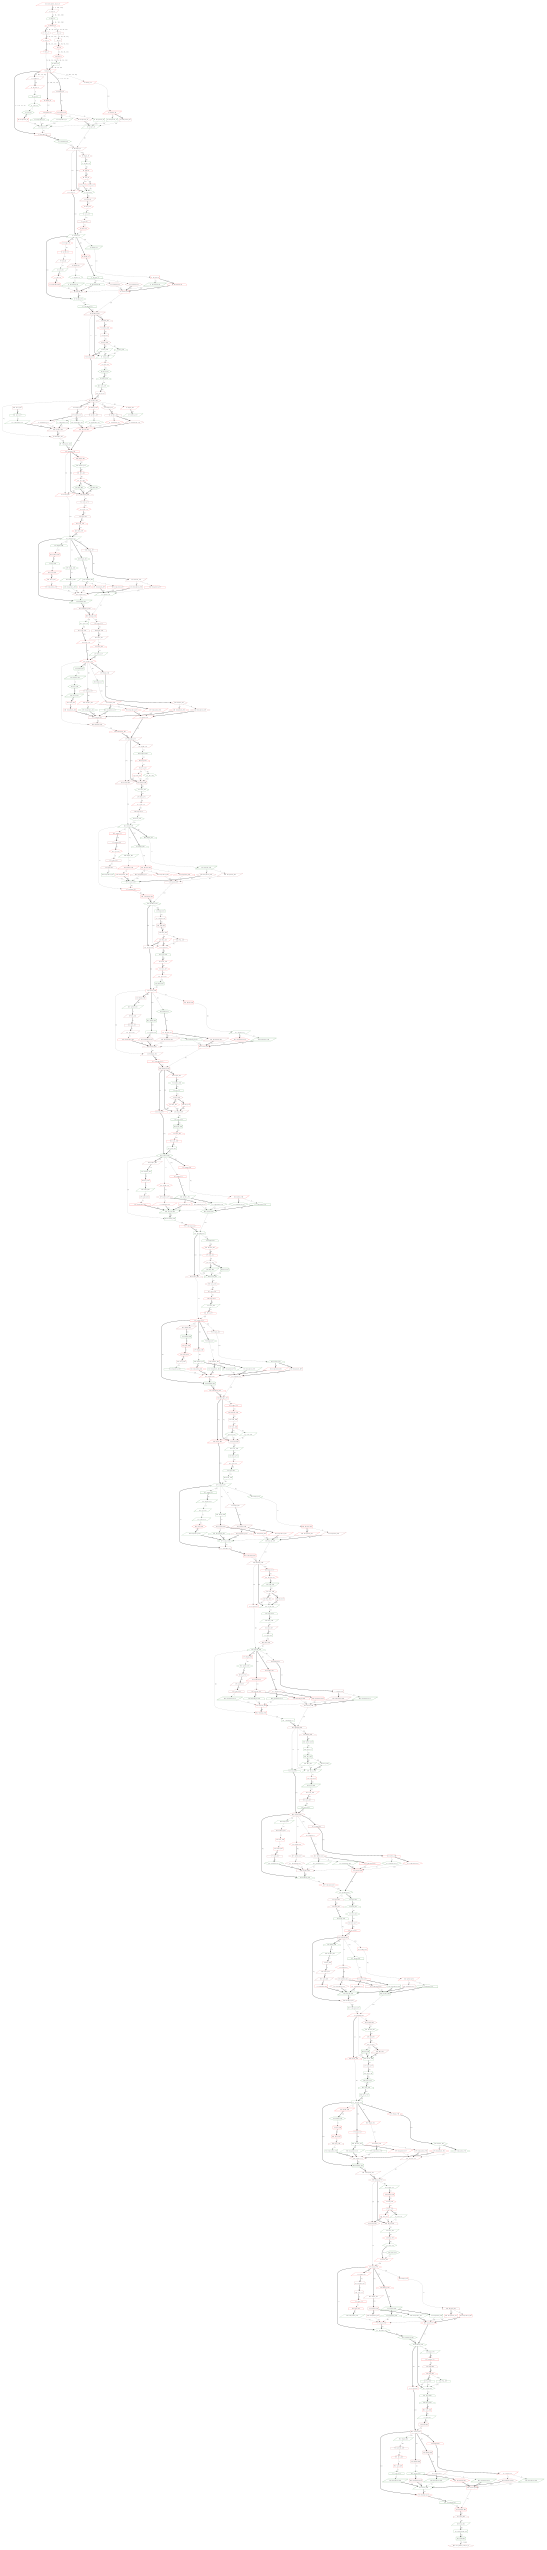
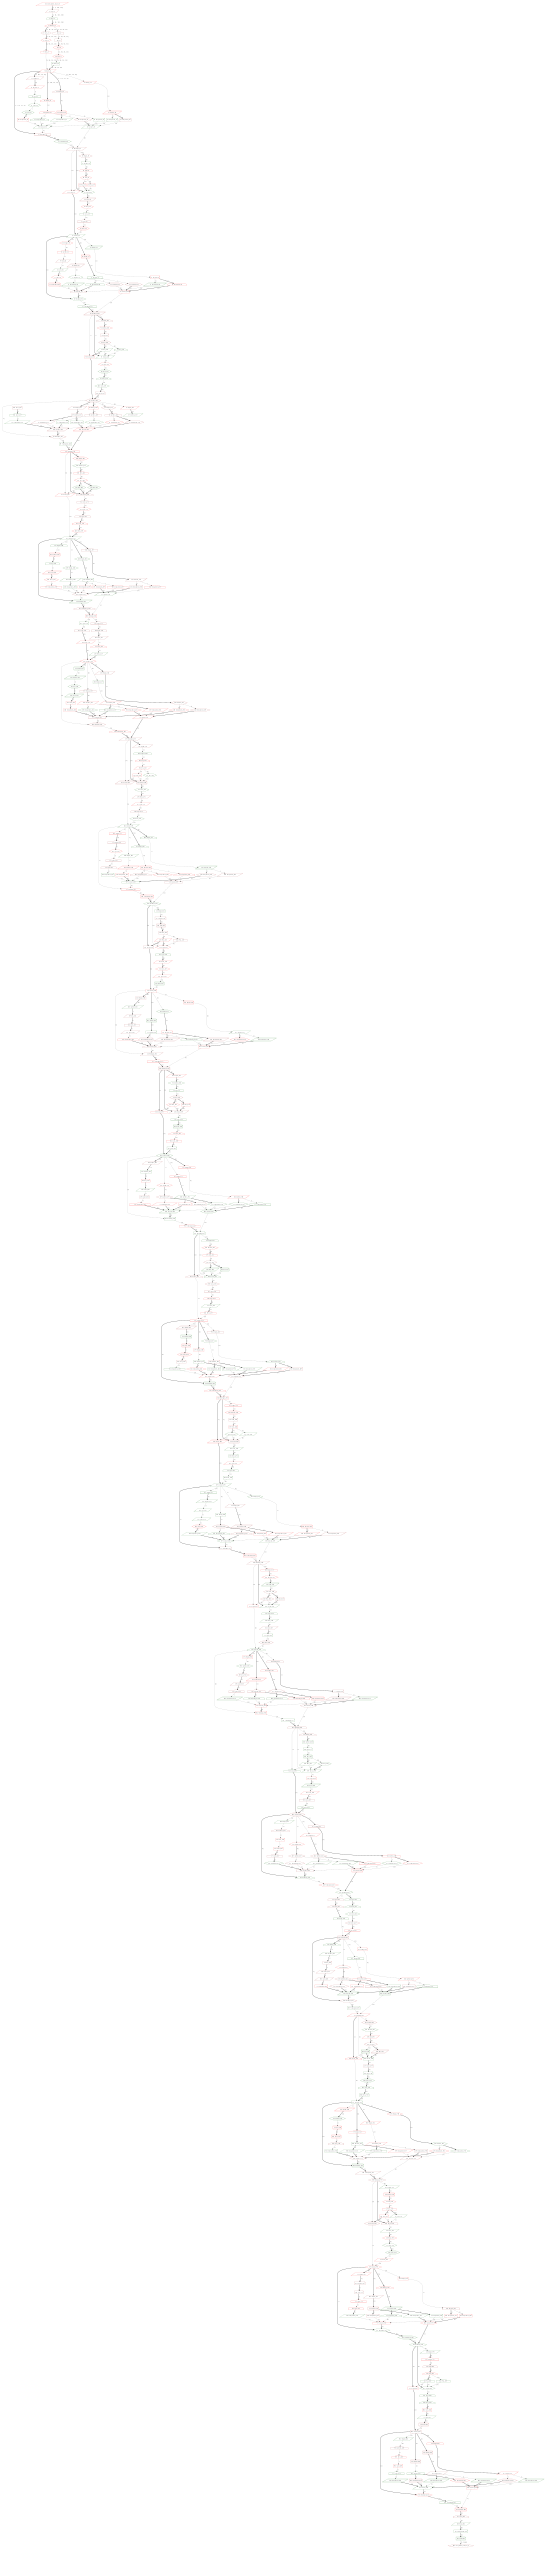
edge "525 Conv_756" -> "543 Relu_758": now "525 Conv_756" -> "536 Conv_757"
